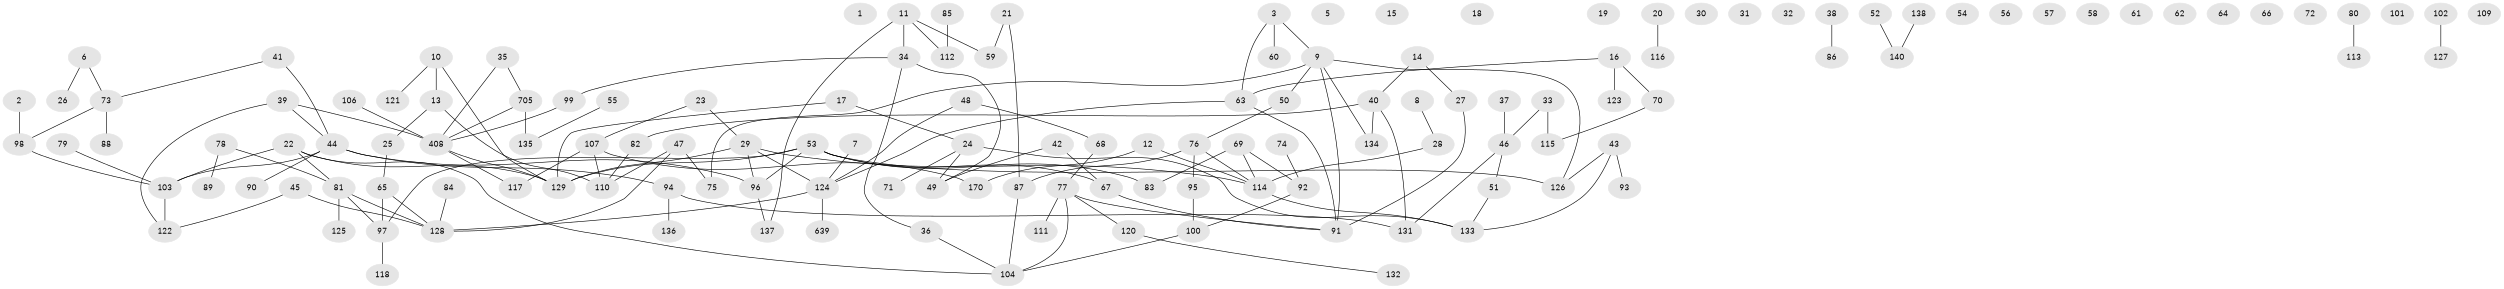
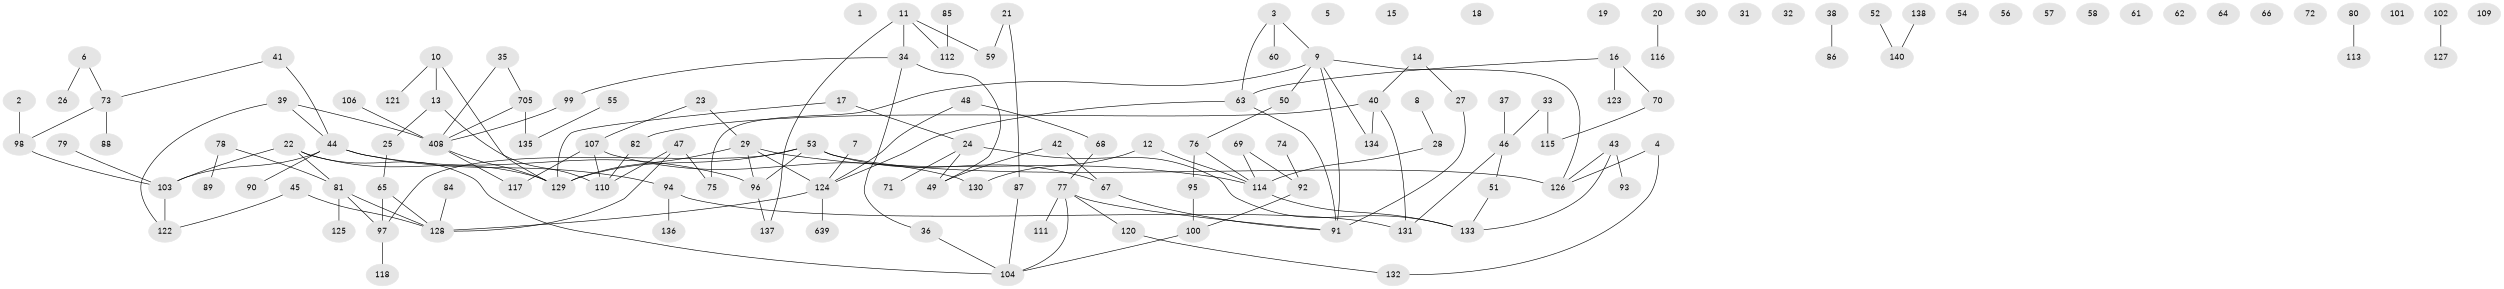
node "4": added
edge "76" -- "87": removed
node "170": label "170" -> "130"
node "83": removed
